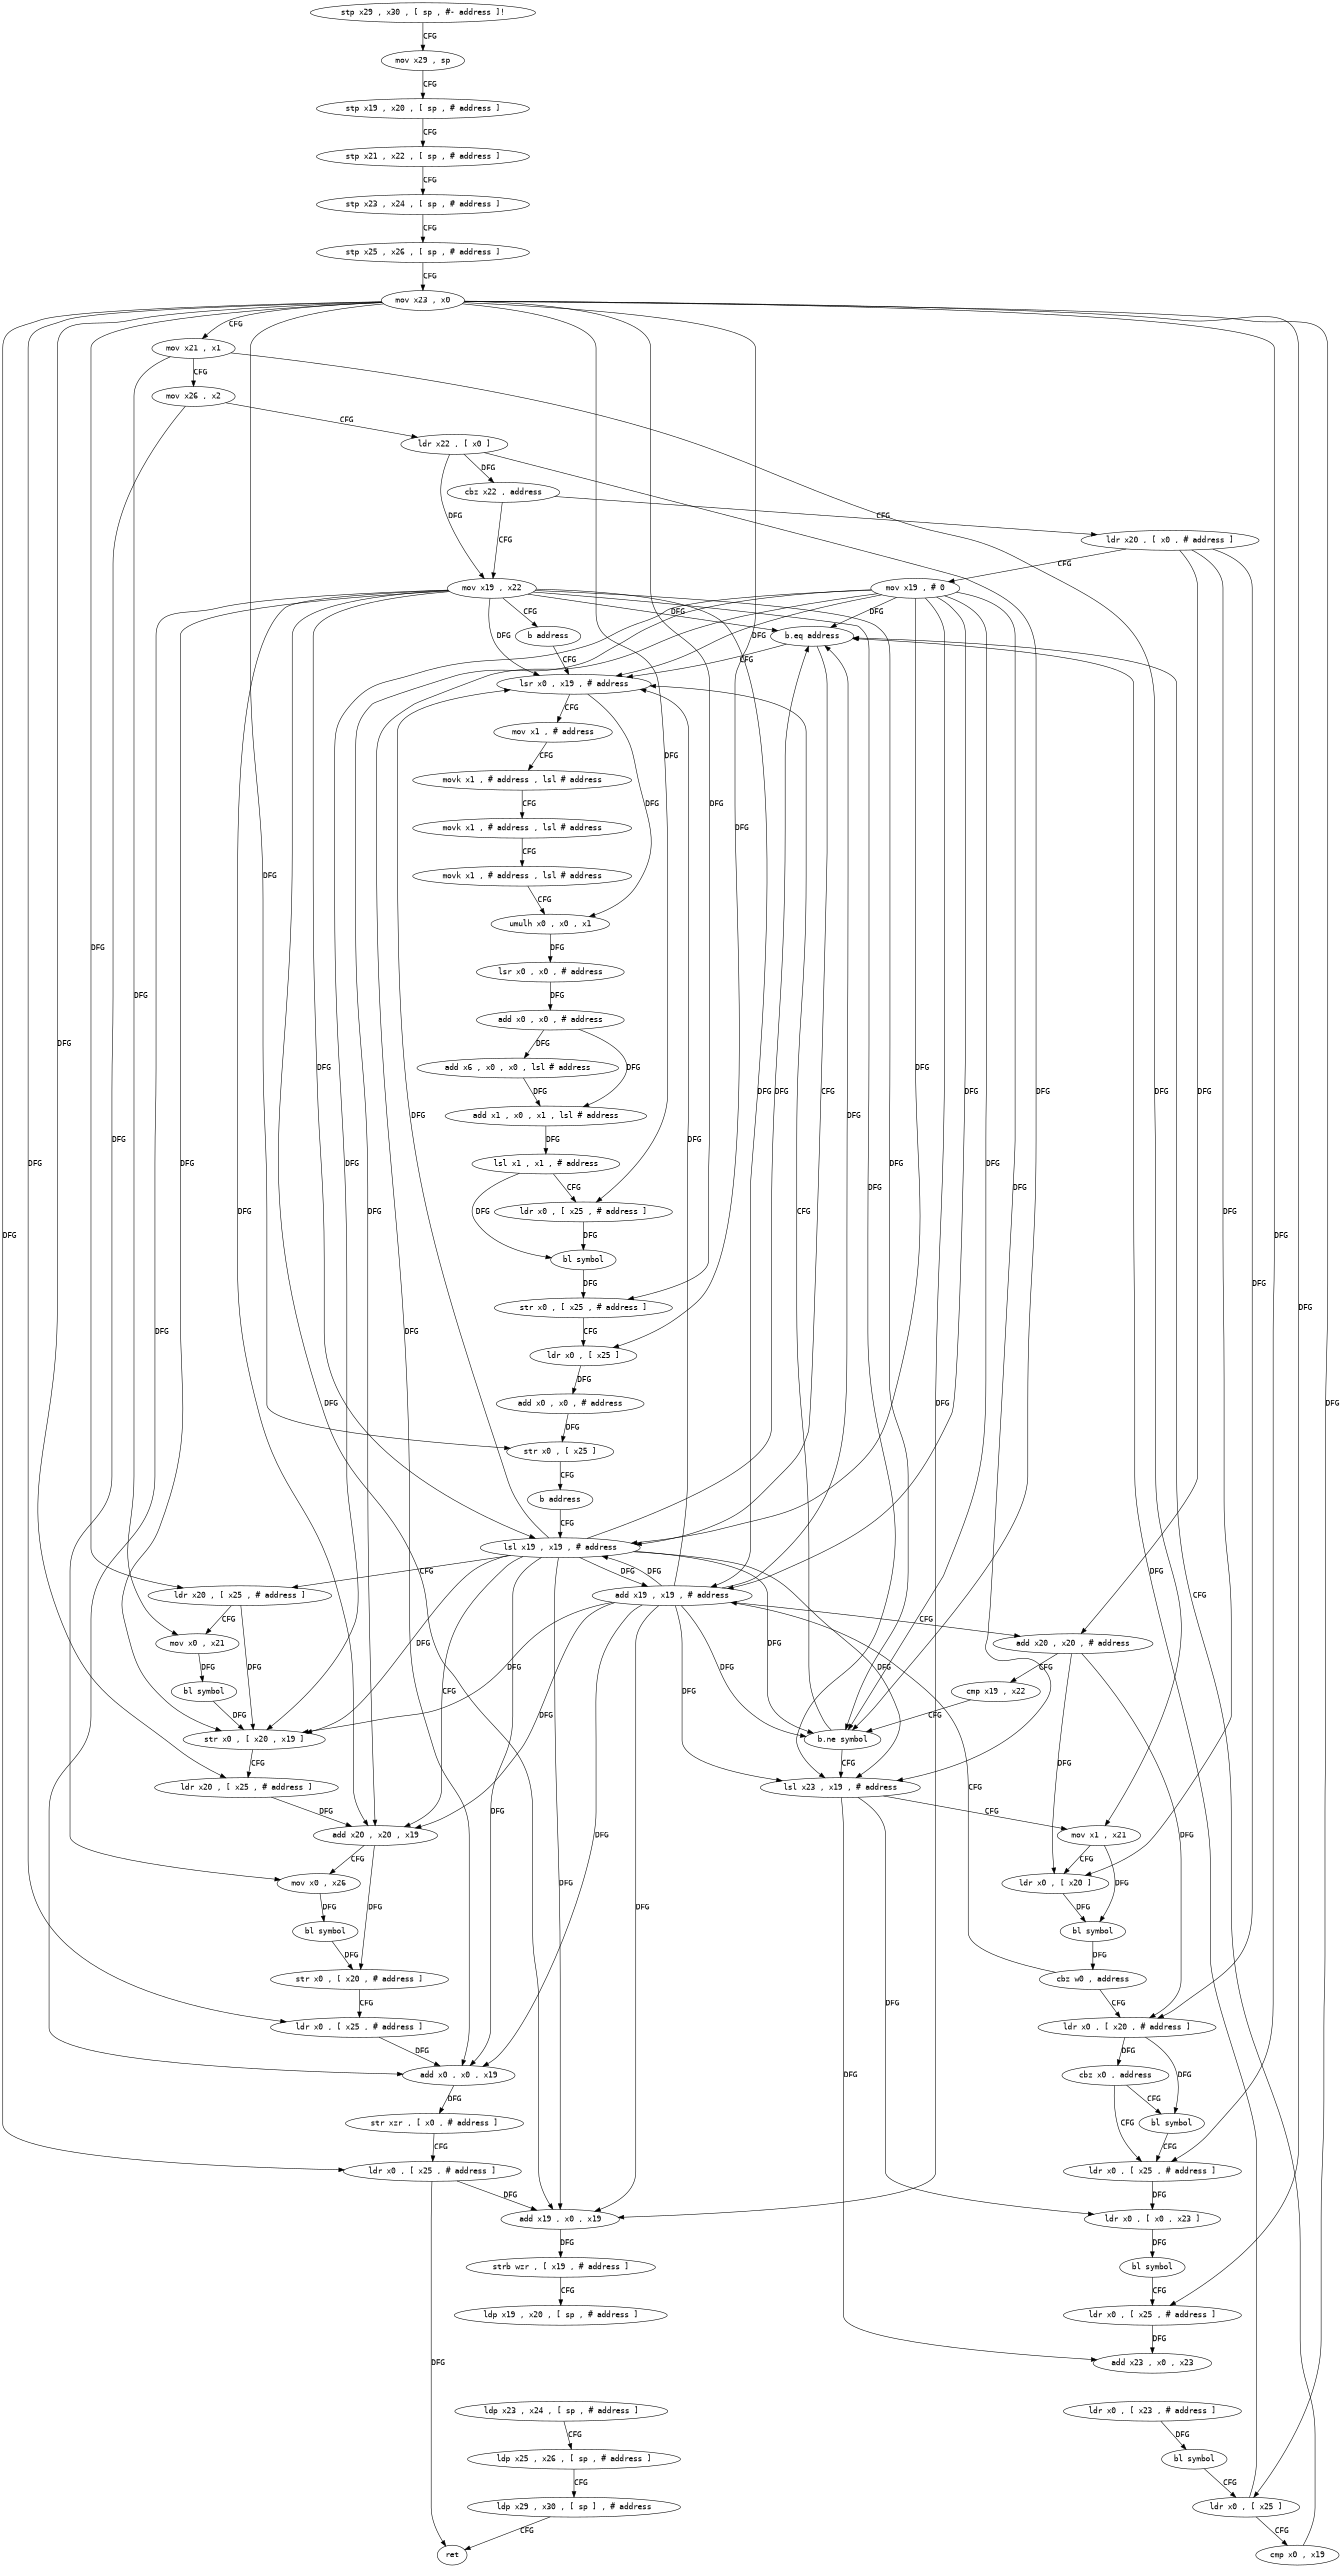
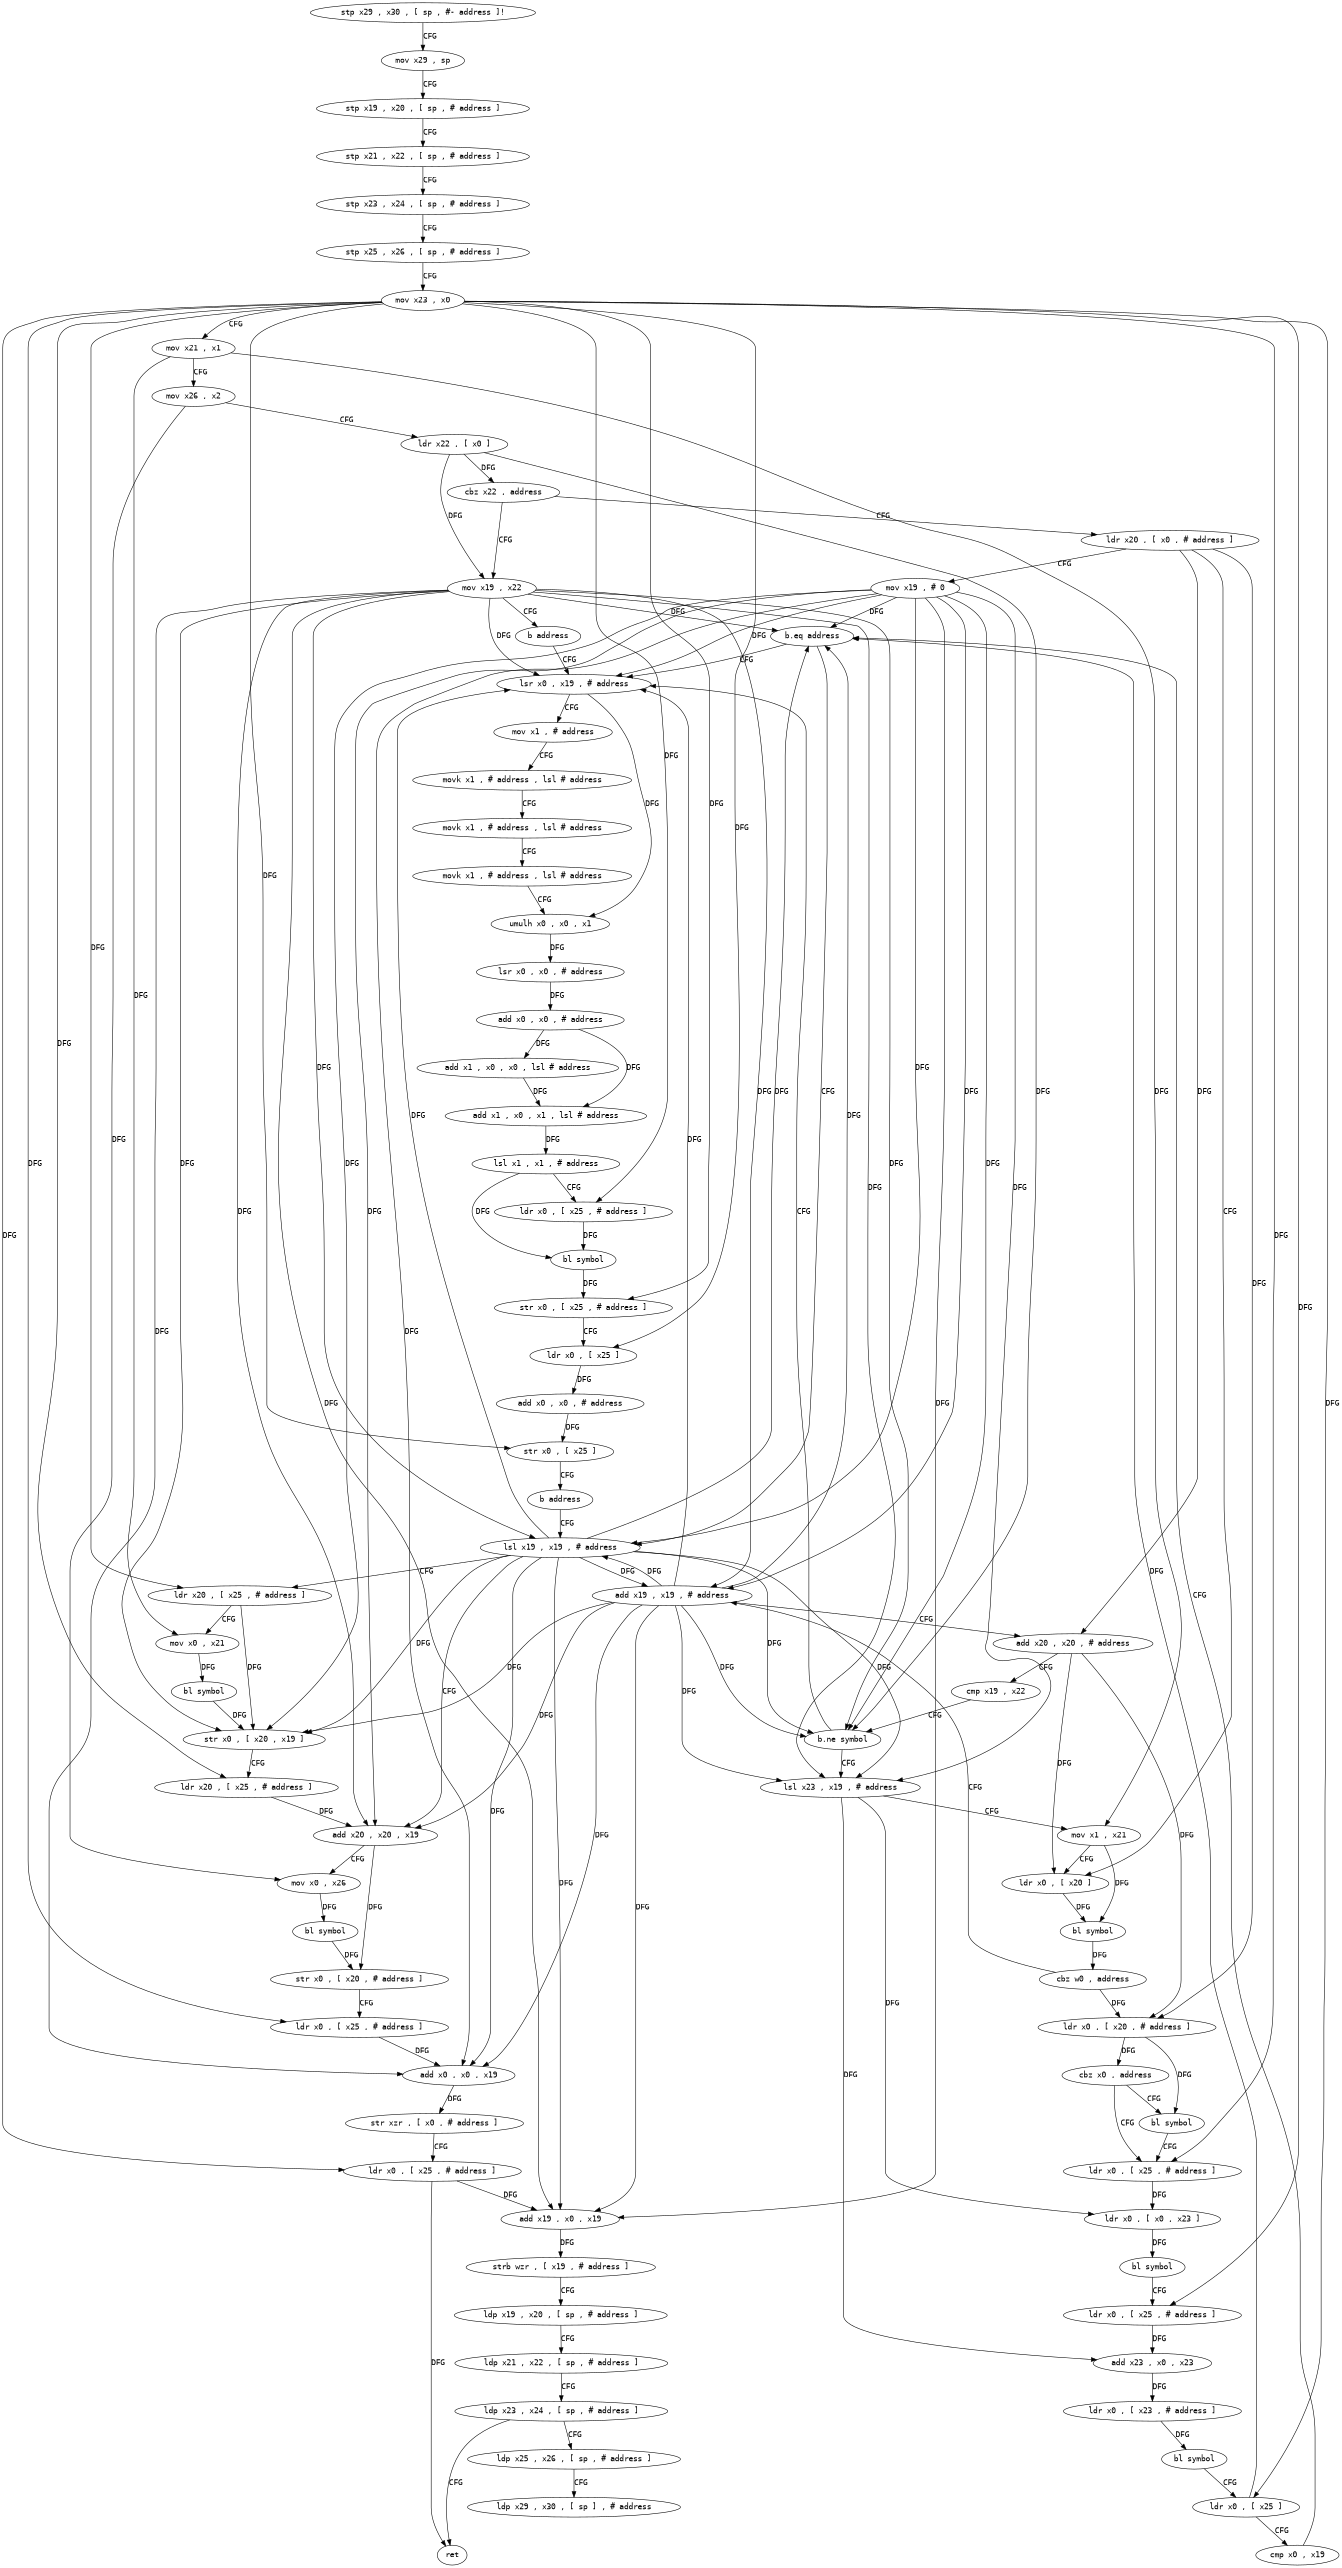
node "add x6 , x0 , x0 , lsl # address": label "add x6 , x0 , x0 , lsl # address" -> "add x1 , x0 , x0 , lsl # address"
edge "ldr x20 , [ x0 , # address ]" -> "ldr x0 , [ x20 ]": label "DFG" -> "CFG"
edge "cbz w0 , address" -> "ldr x0 , [ x20 , # address ]": label "CFG" -> "DFG"
node "ldp x21 , x22 , [ sp , # address ]": added
edge "add x23 , x0 , x23" -> "ldr x0 , [ x23 , # address ]": added, label "DFG"
edge "ldp x29 , x30 , [ sp ] , # address" -> "ret": now "ldp x23 , x24 , [ sp , # address ]" -> "ret"
